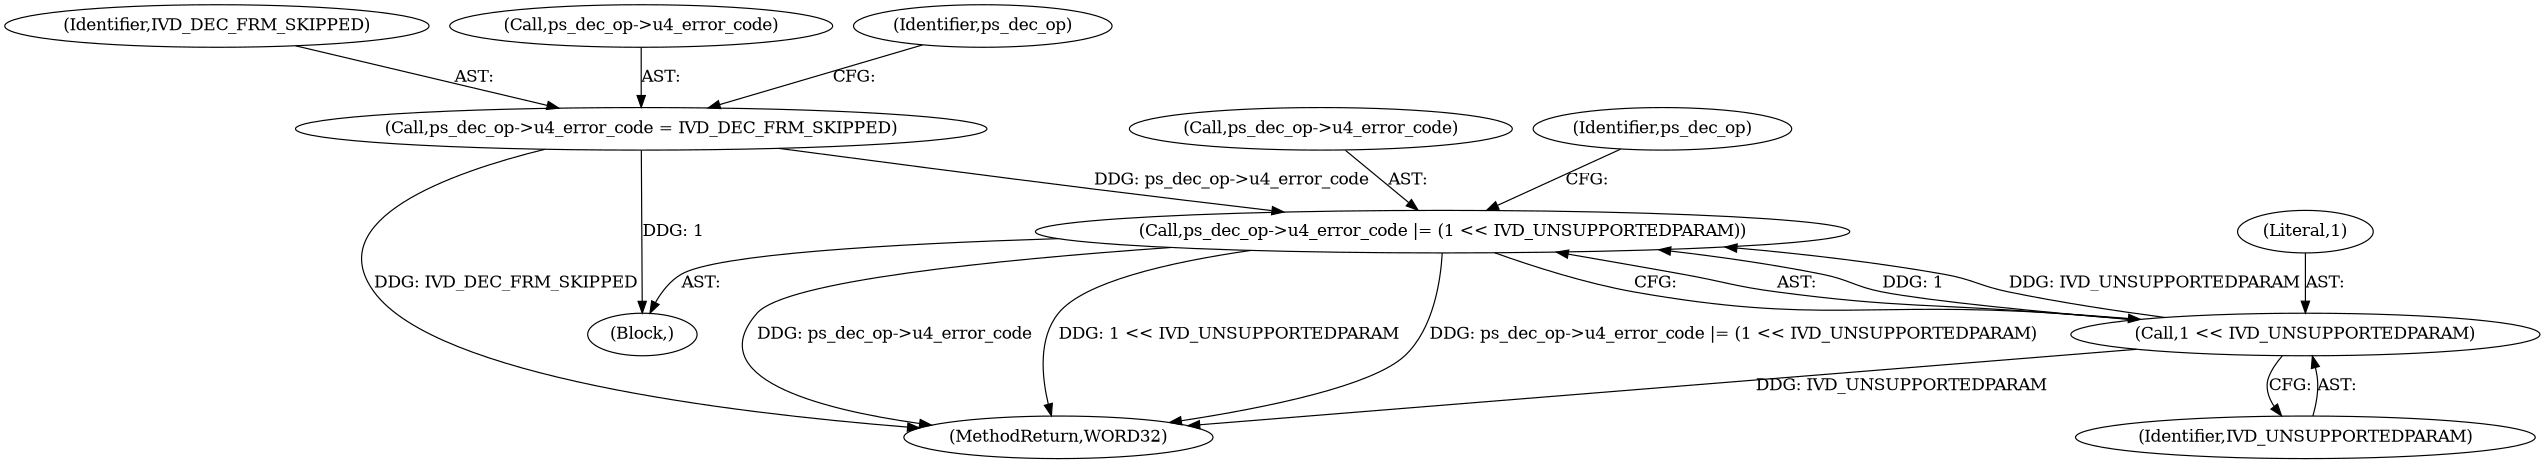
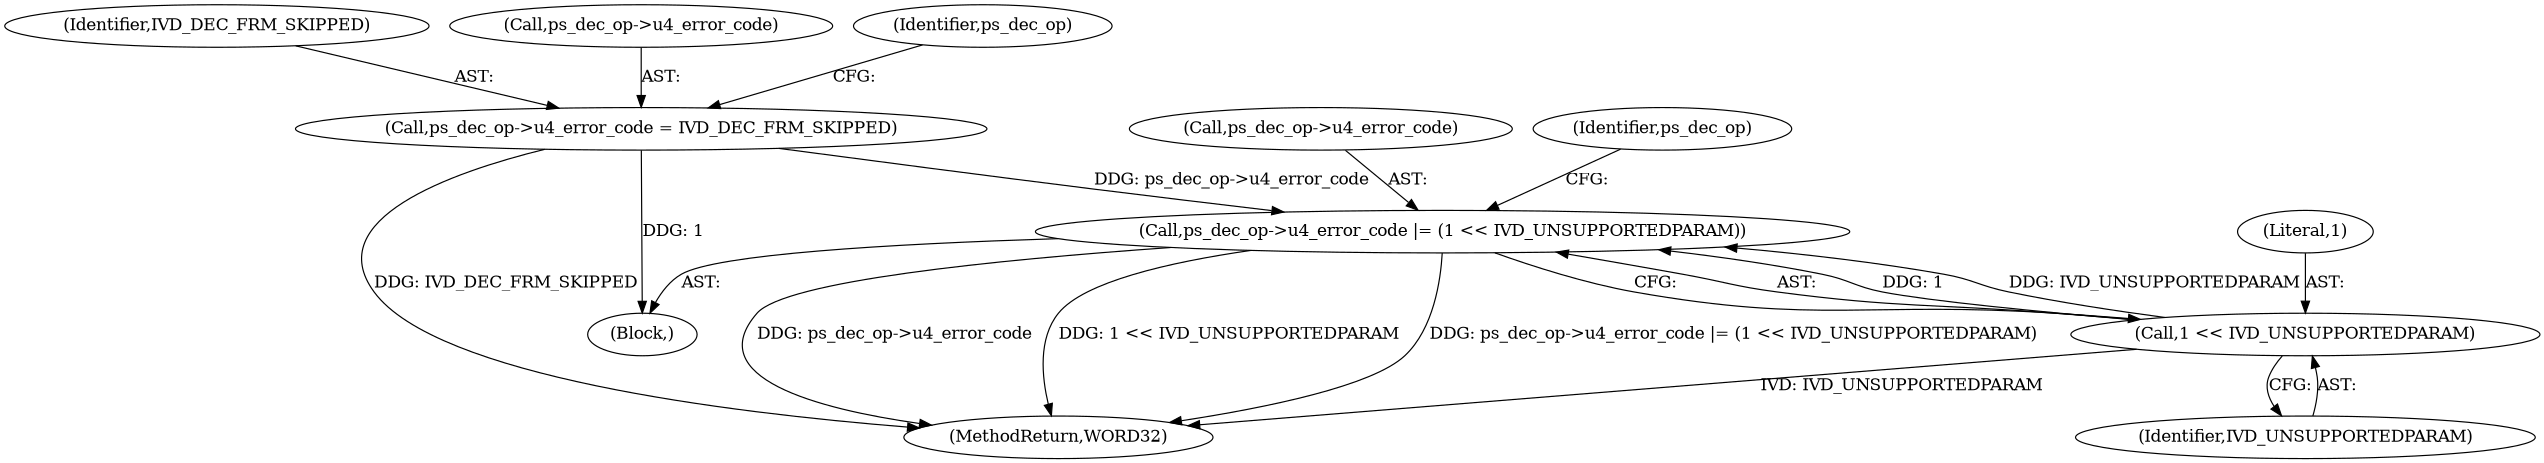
edge "(Call,1 << IVD_UNSUPPORTEDPARAM)" -> "(MethodReturn,WORD32)": label "DDG: IVD_UNSUPPORTEDPARAM" -> "IVD: IVD_UNSUPPORTEDPARAM"
